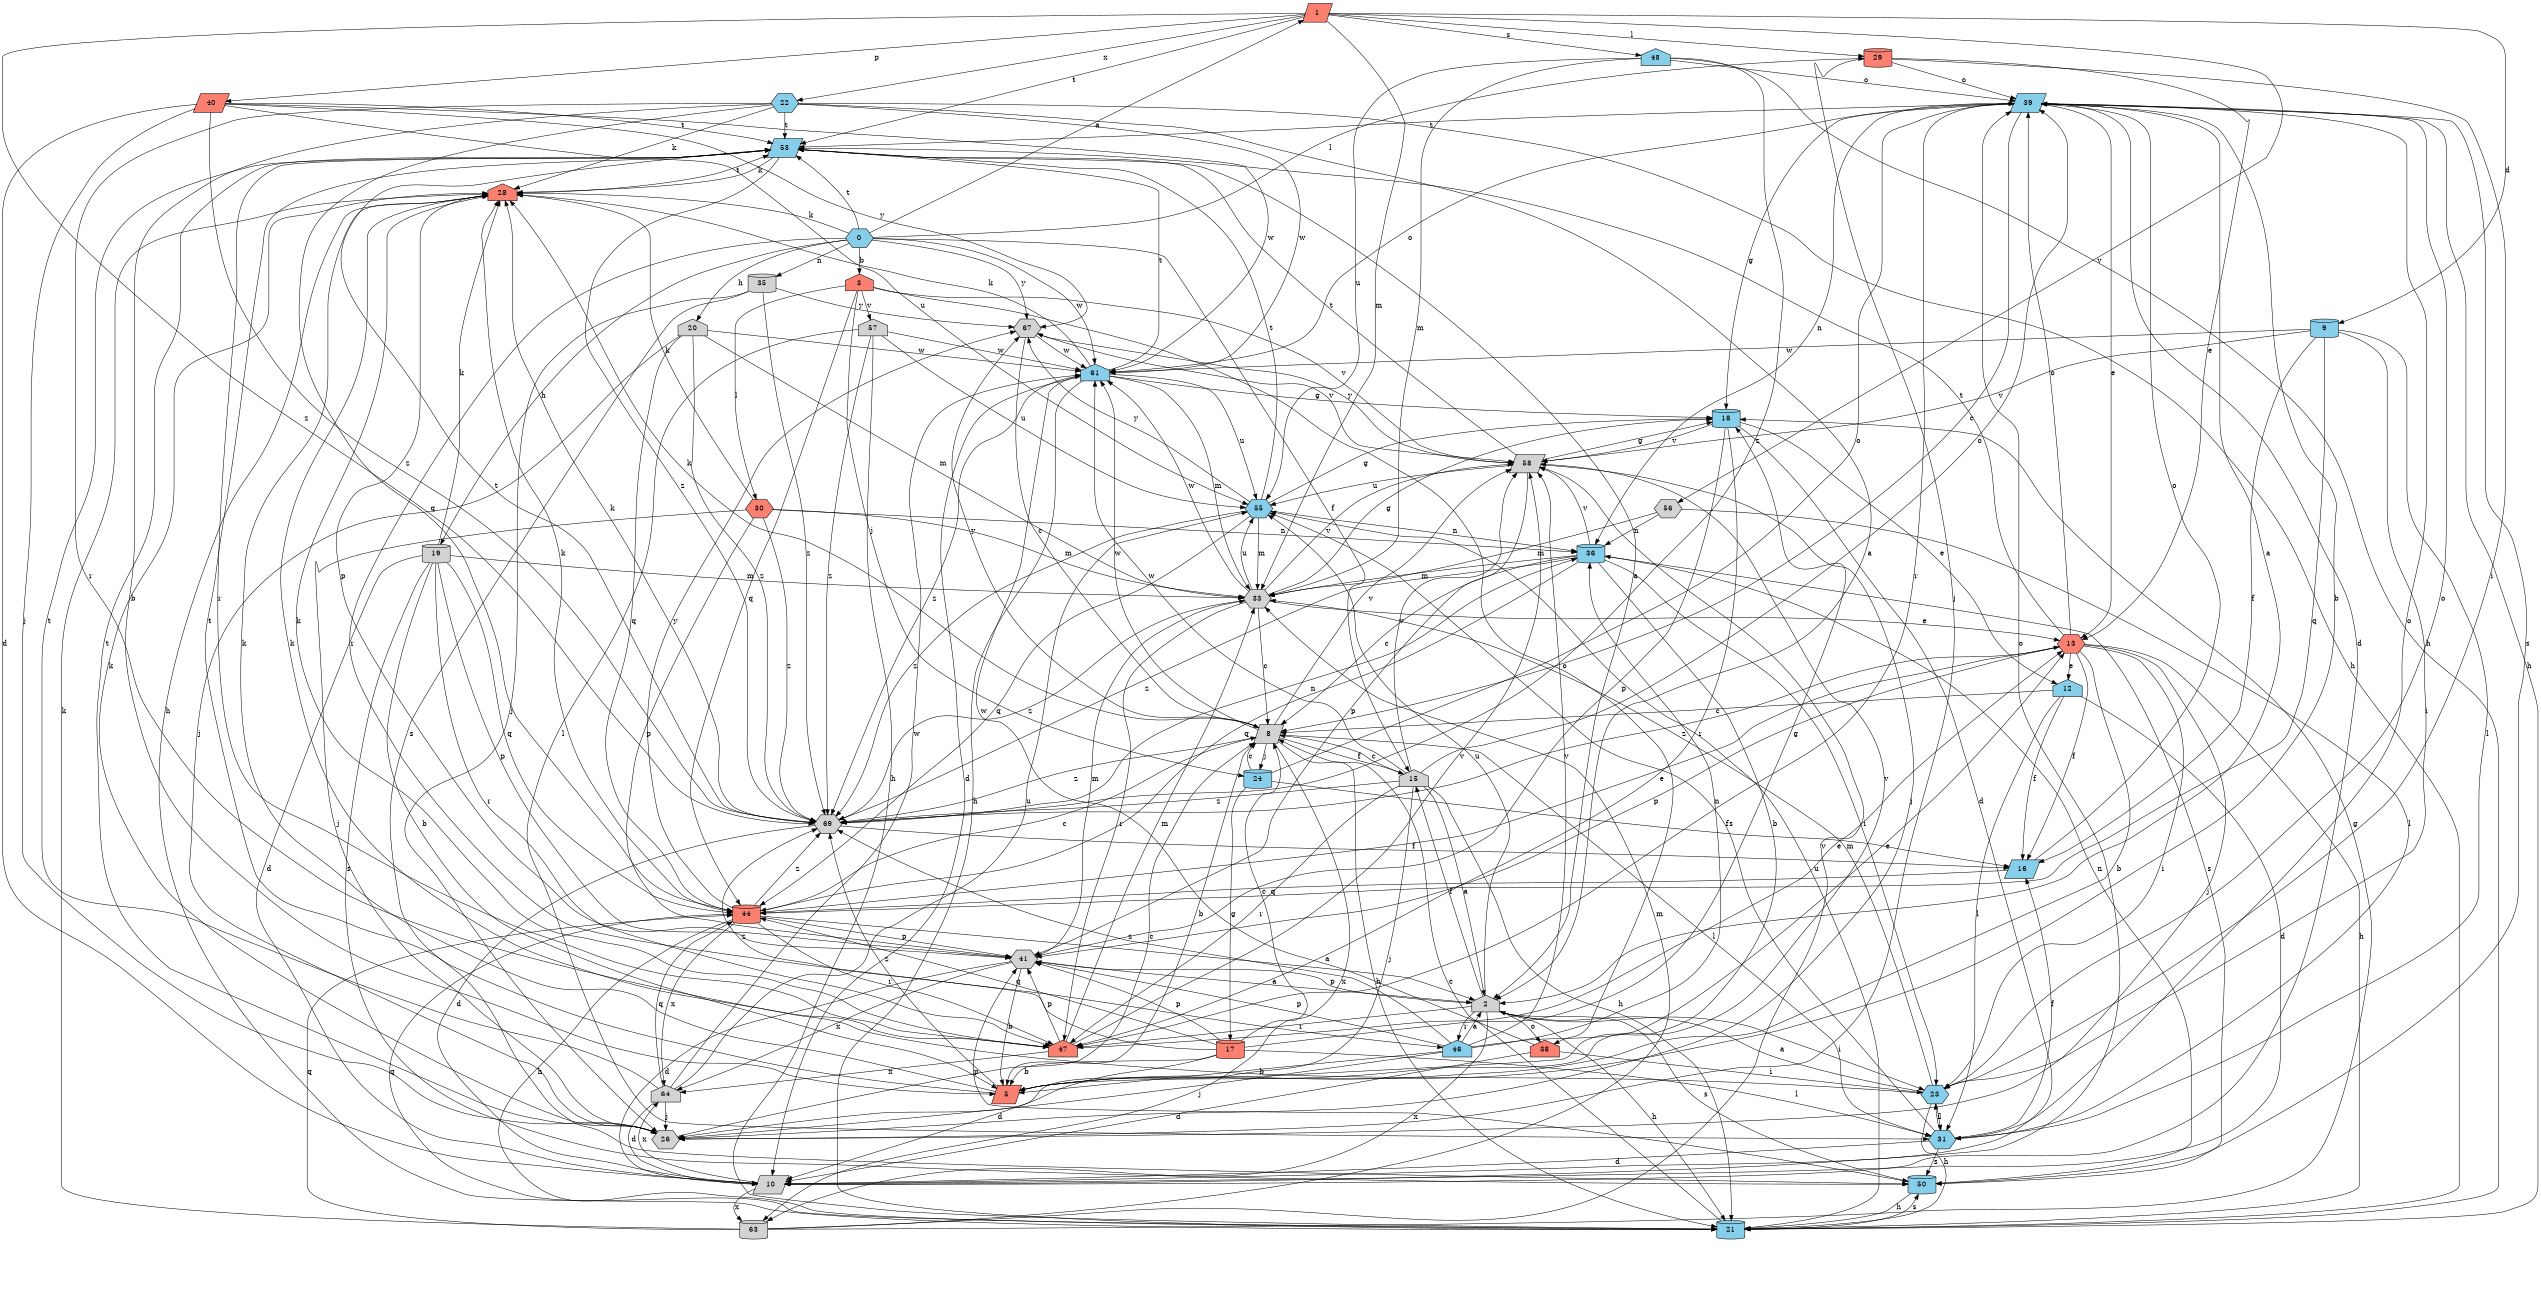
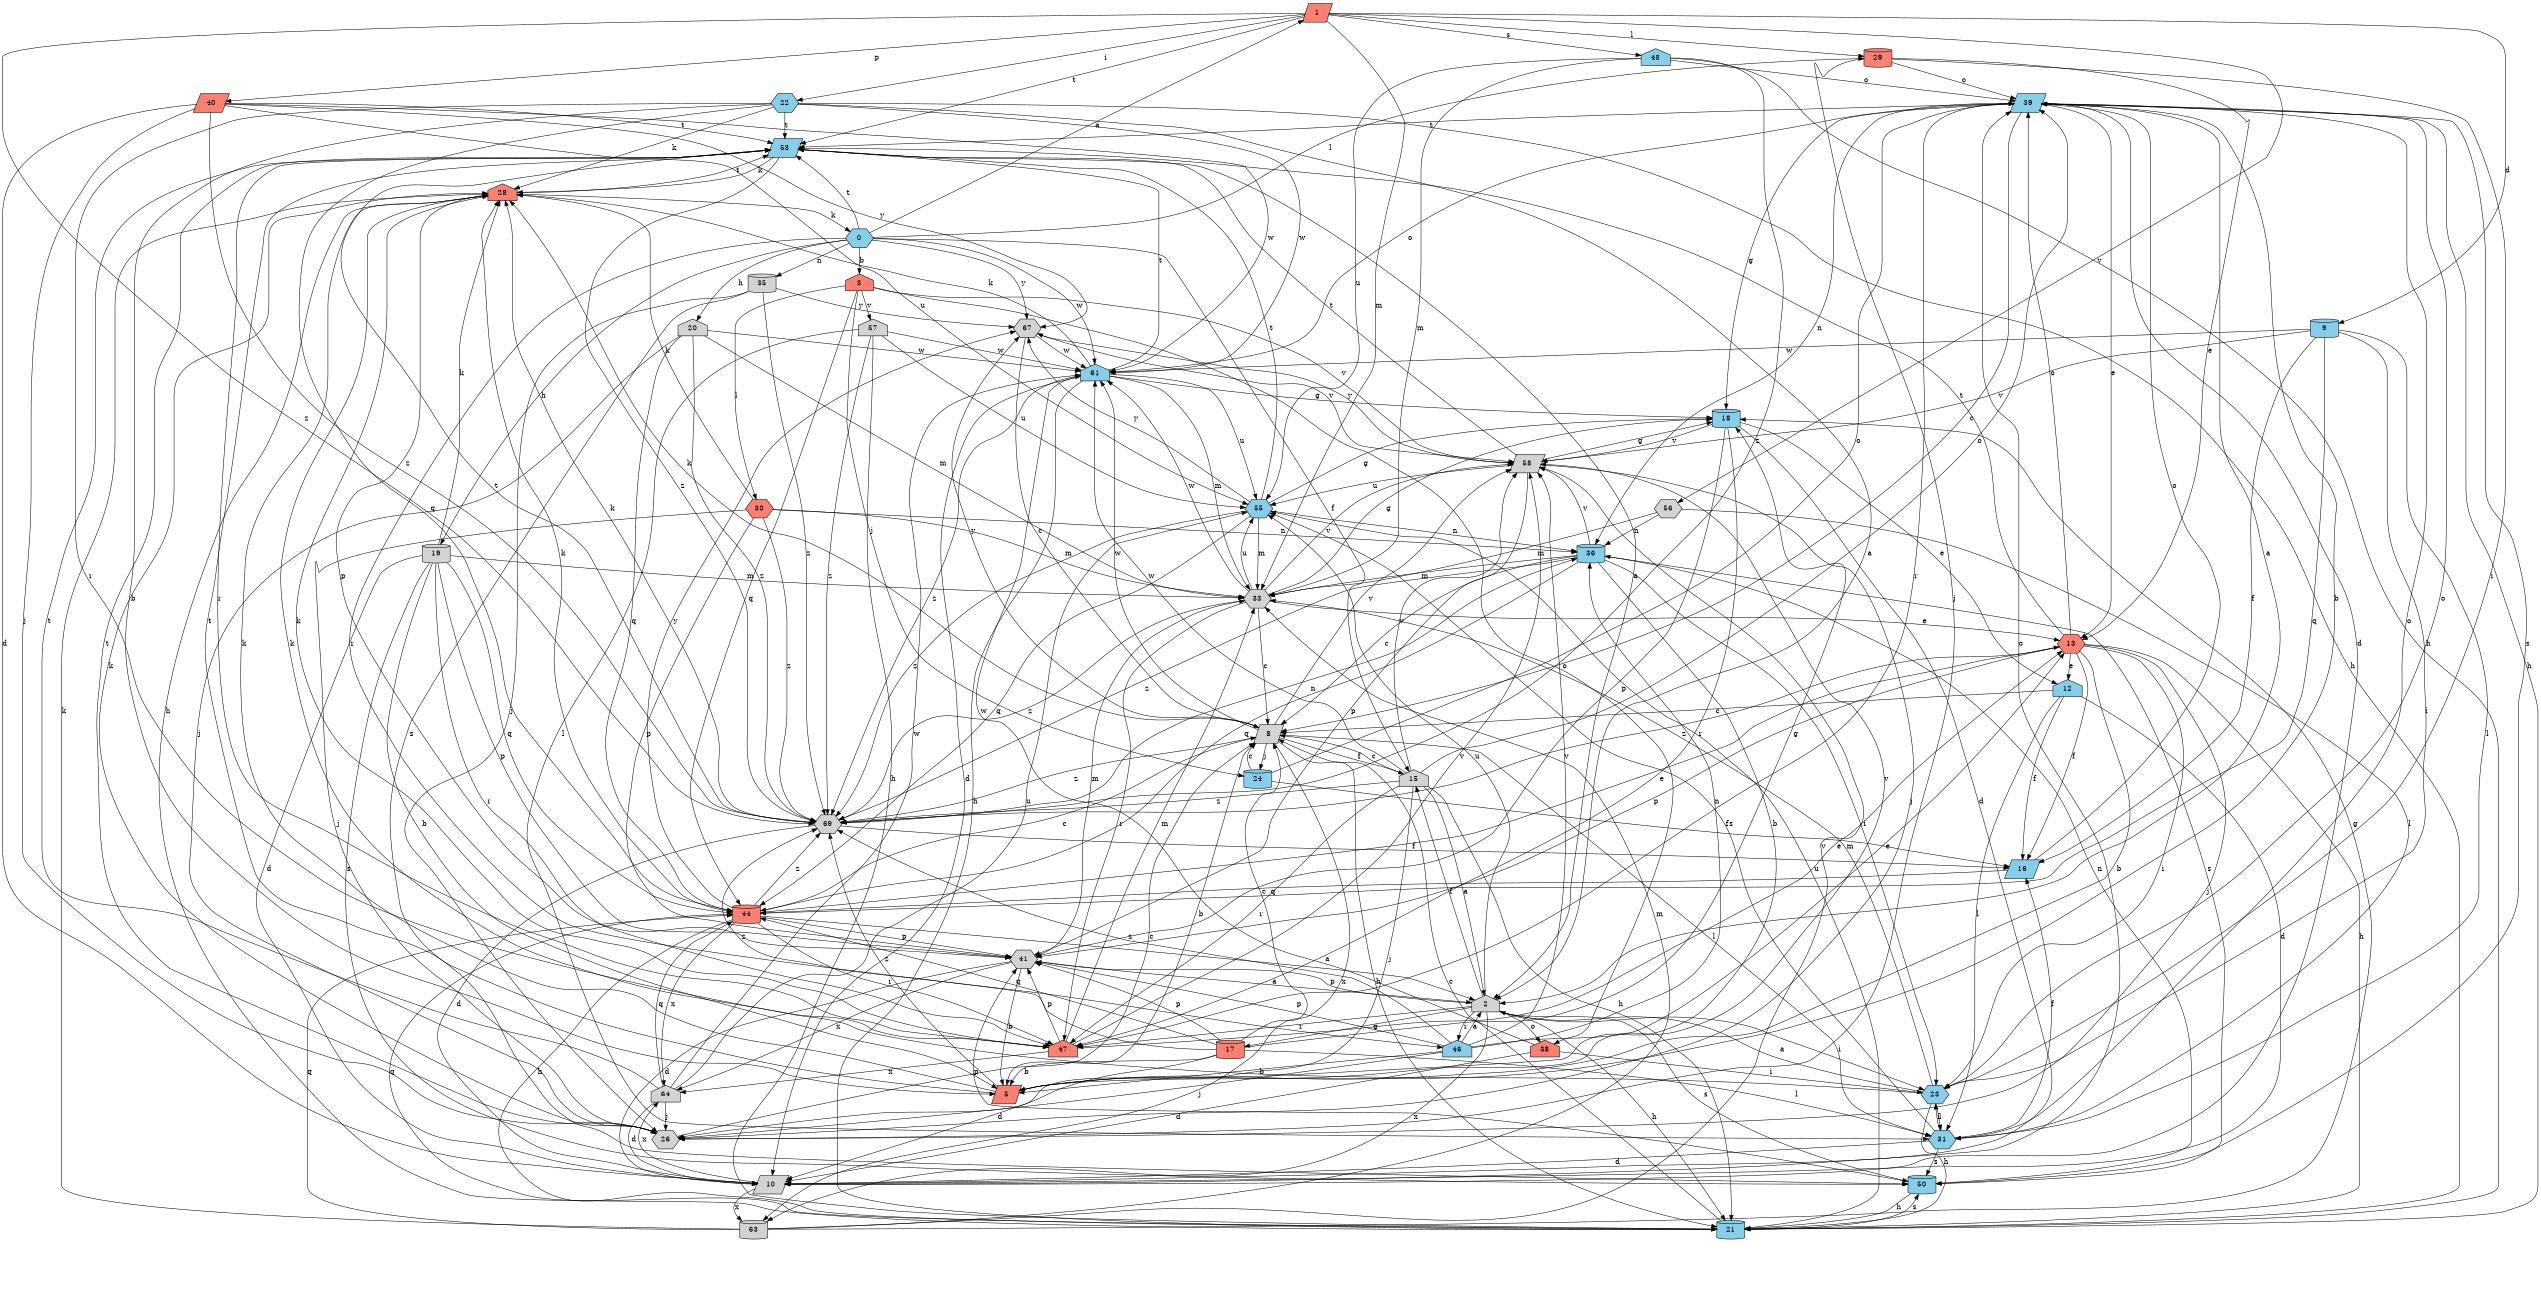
edge "1" -> "22": label "x" -> "i"
edge "0" -> "28": reversed
edge "24" -> "17": now "2" -> "17"
